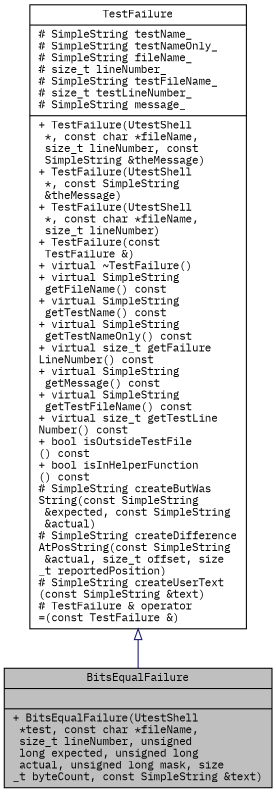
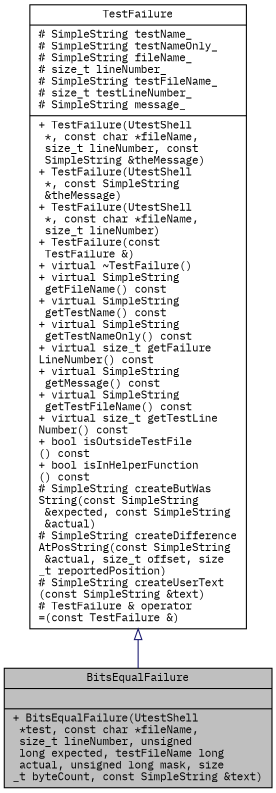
node "BitsEqualFailure": text "long expected, unsigned long" -> "long expected, testFileName long"
